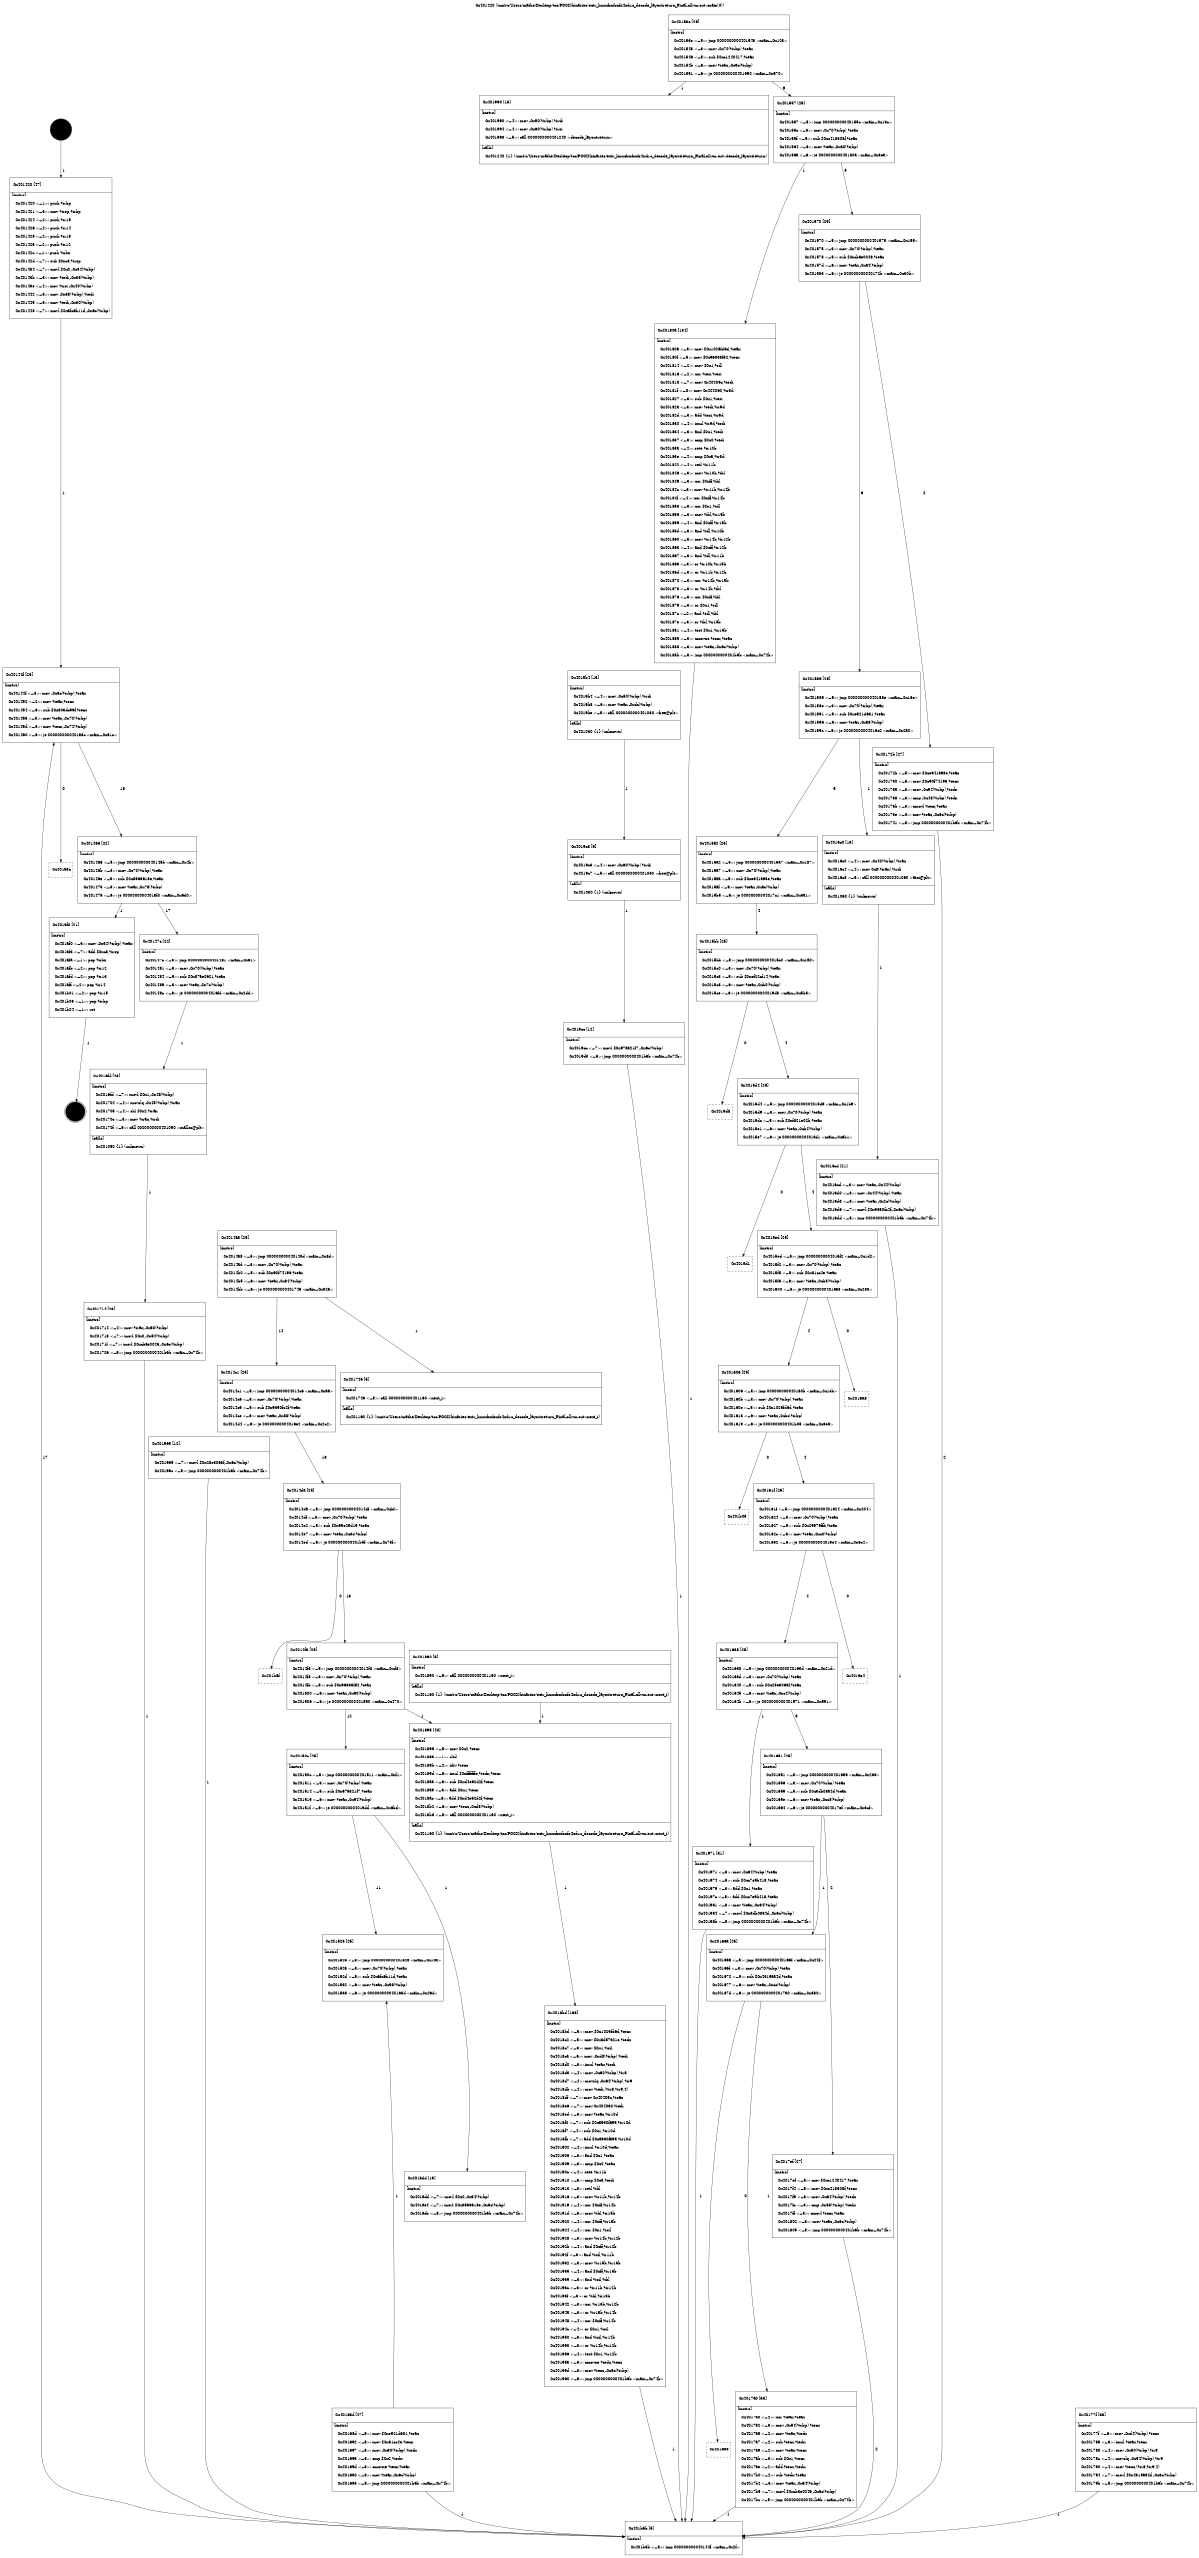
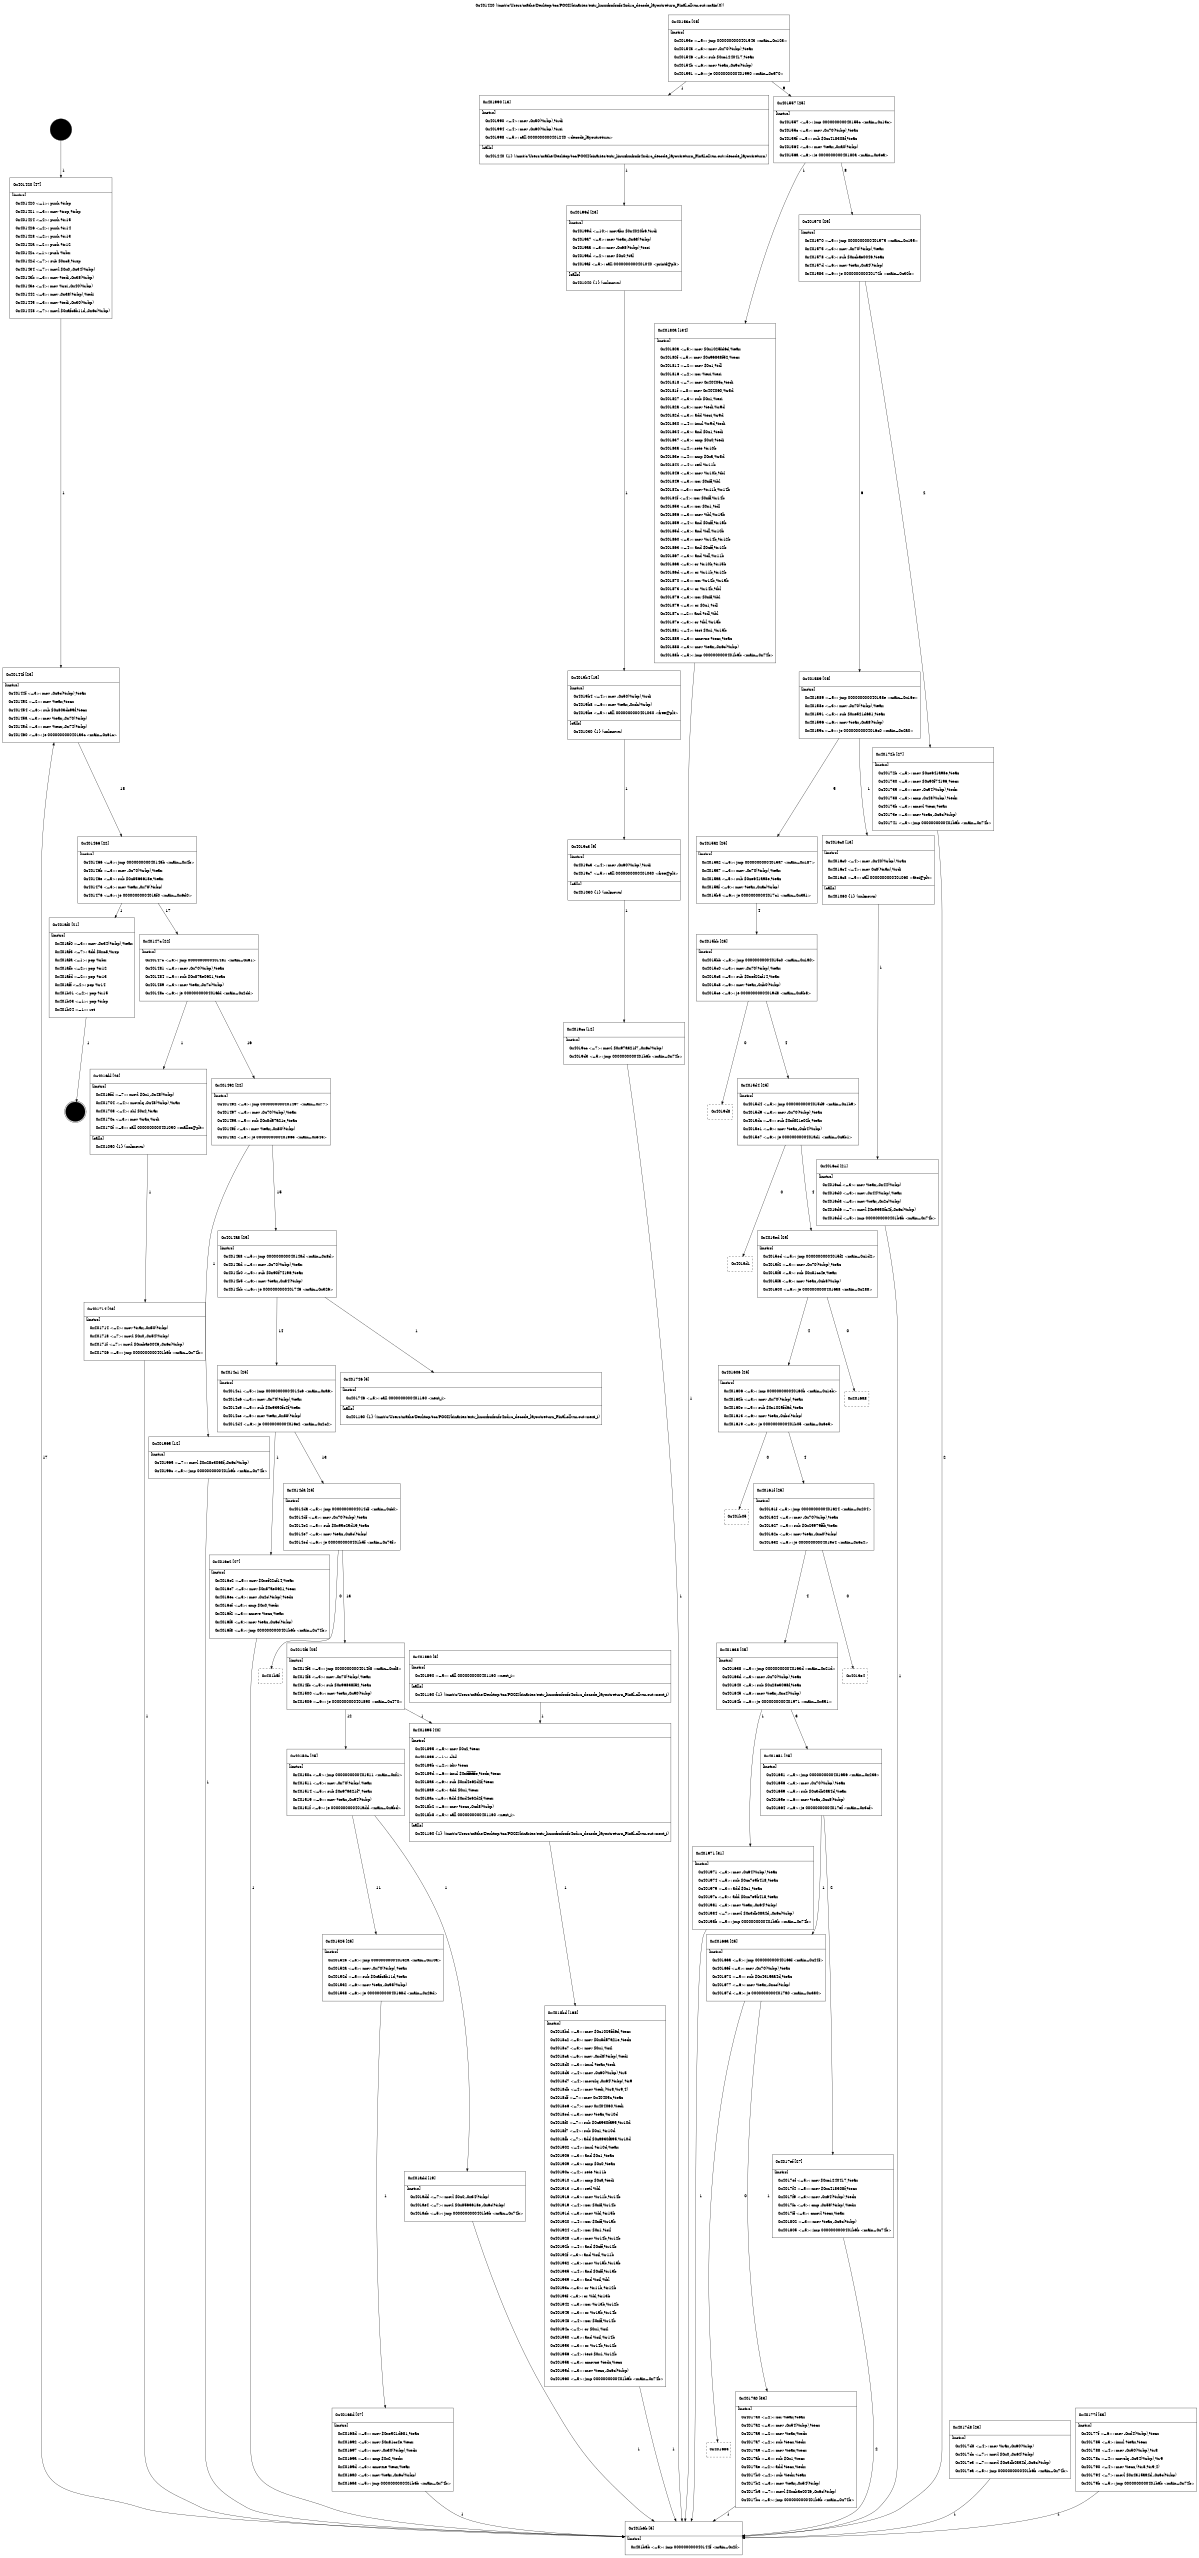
node "0x40199d [23]": added
node "0x401a3c": removed
node "0x401492 [22]": added
node "0x4016e2 [27]": added
edge "0x40168d [27]" -> "0x401525 [25]": reversed
edge "0x401add [19]" -> "0x401b6b [5]": added, label "1"
node "0x4017d8 [23]": added
